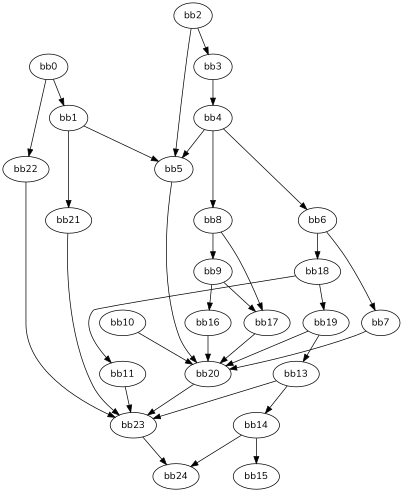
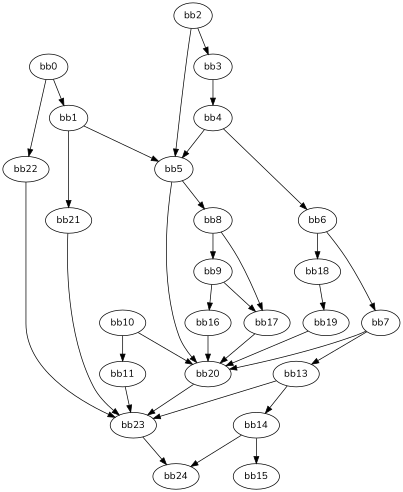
edge "bb4" -> "bb8": now "bb5" -> "bb8"
edge "bb18" -> "bb11": now "bb10" -> "bb11"
edge "bb19" -> "bb13": now "bb7" -> "bb13"
